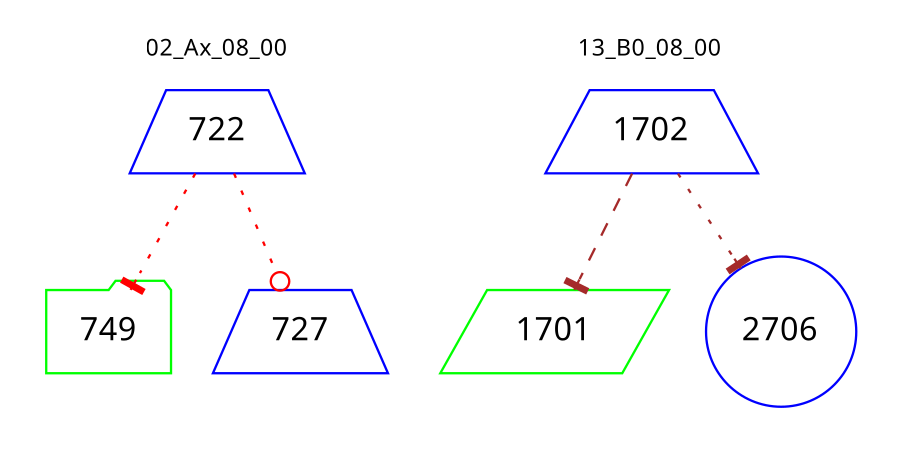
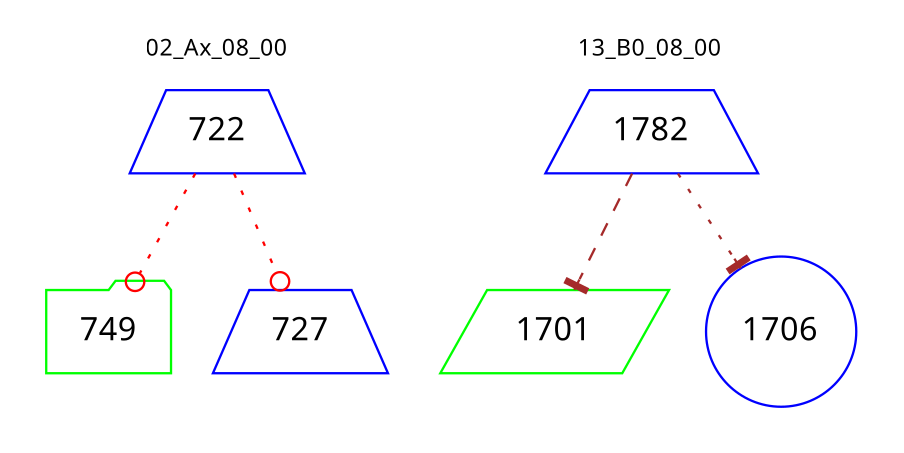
node "1702": label "1702" -> "1782"
edge "722" -> "749": arrowhead tee -> odot
node "2706": label "2706" -> "1706"
